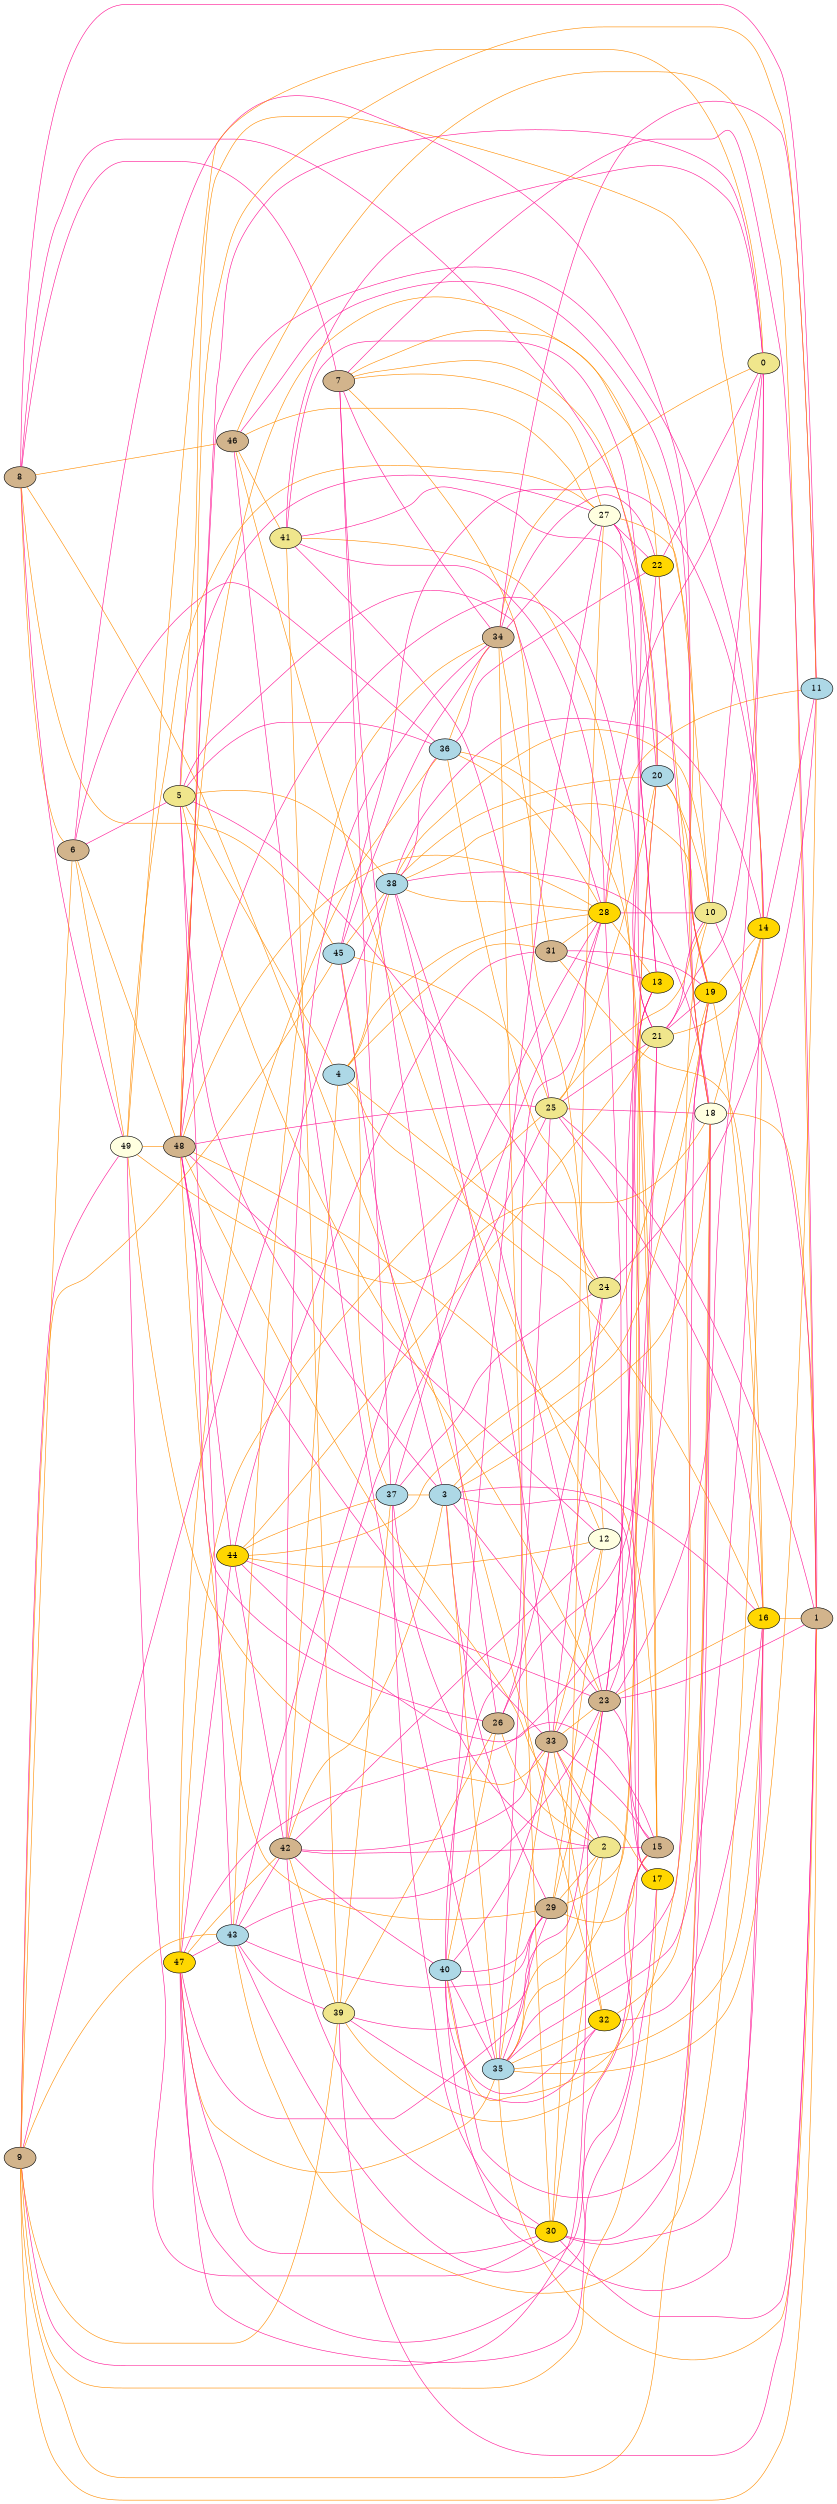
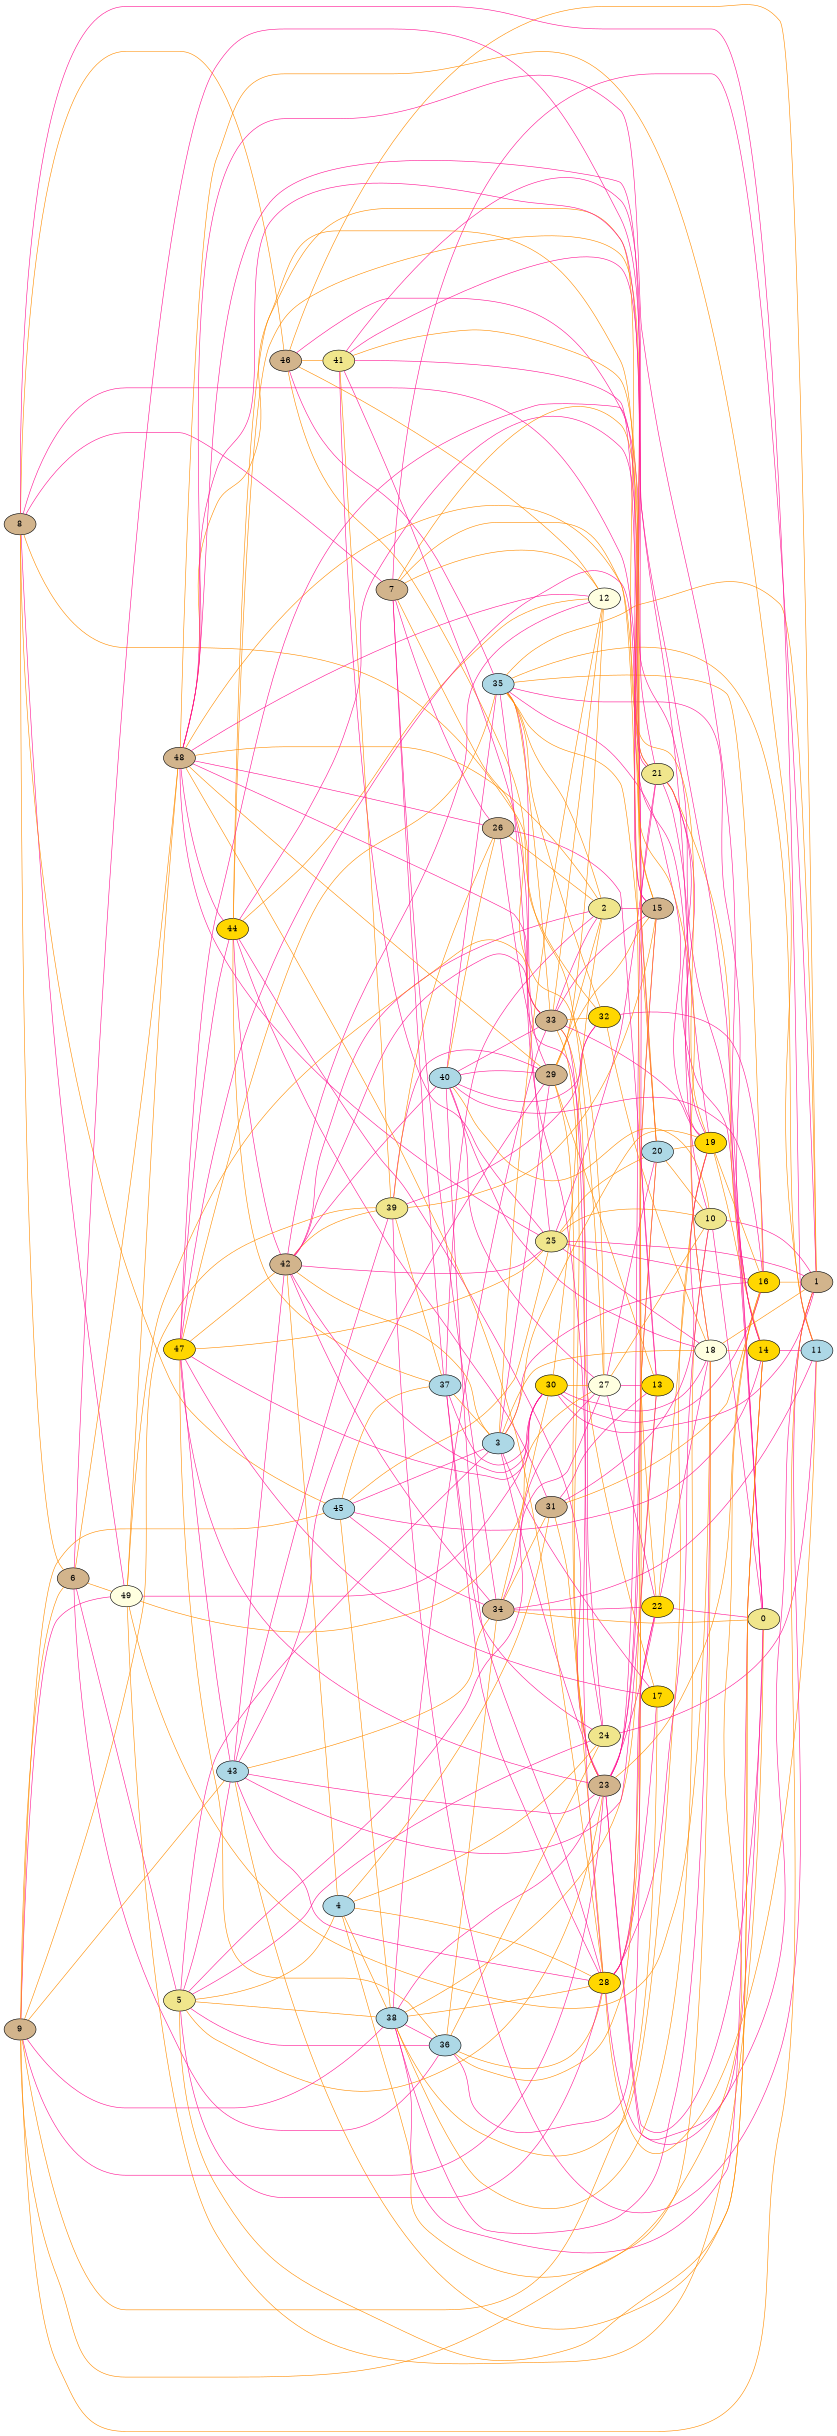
edge "3" -- "35": now "3" -- "12"
edge "22" -- "28": added
